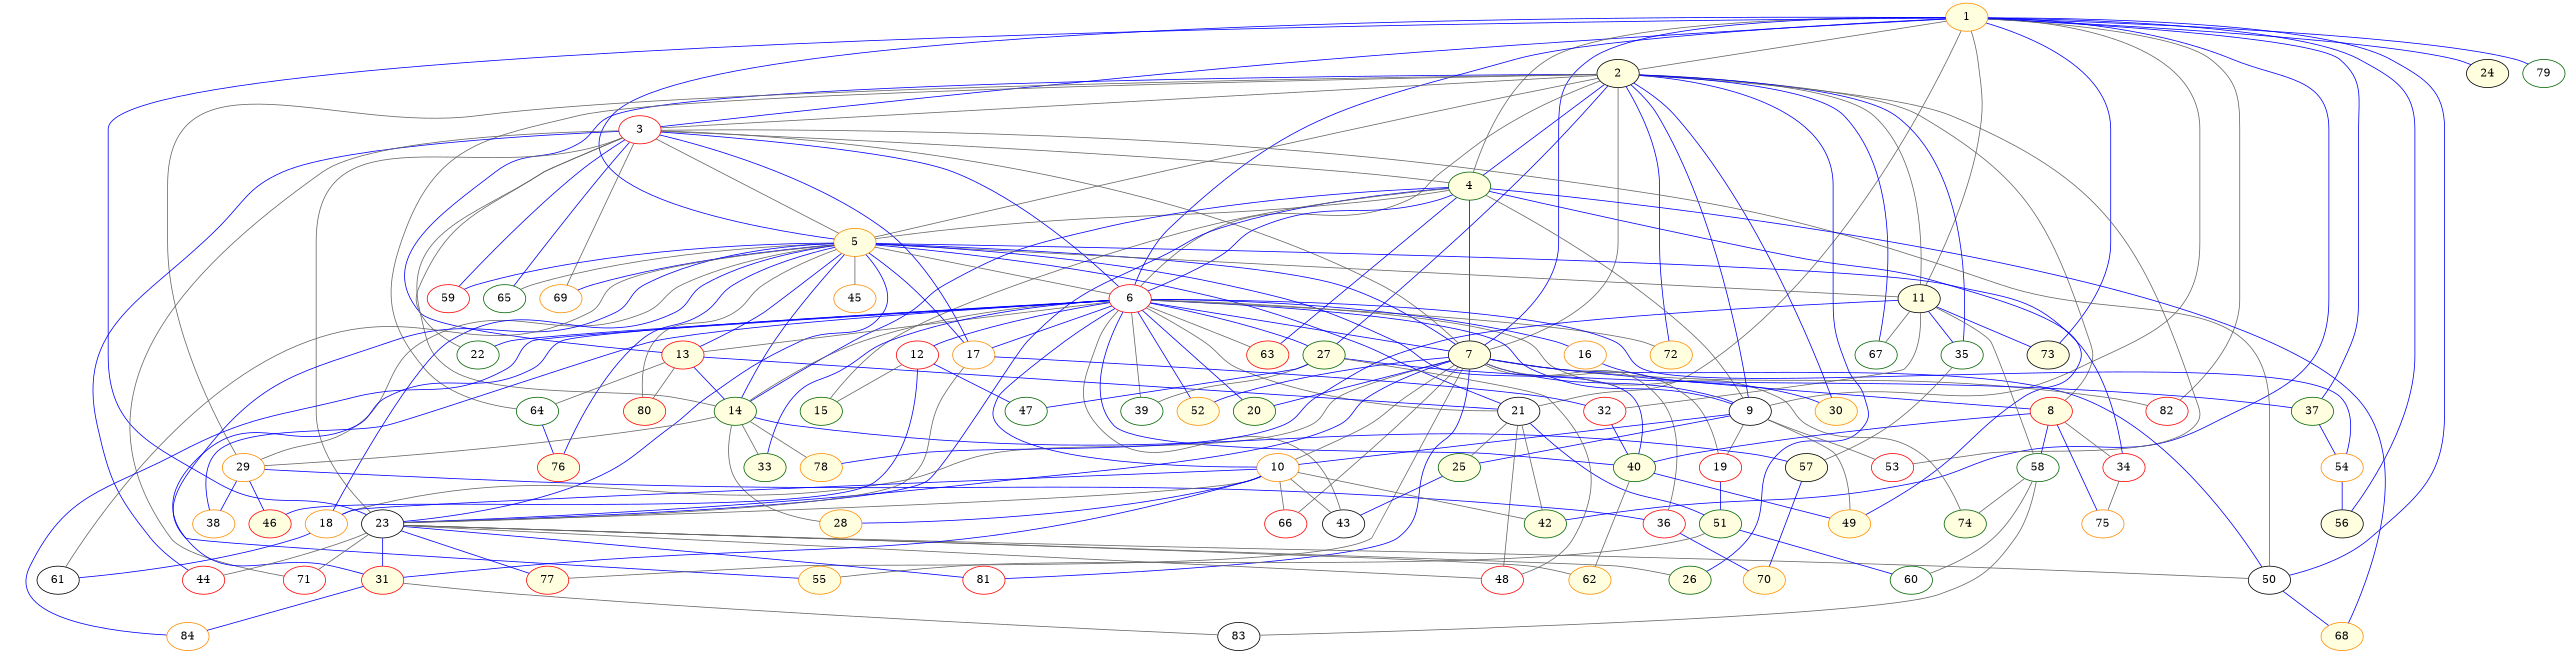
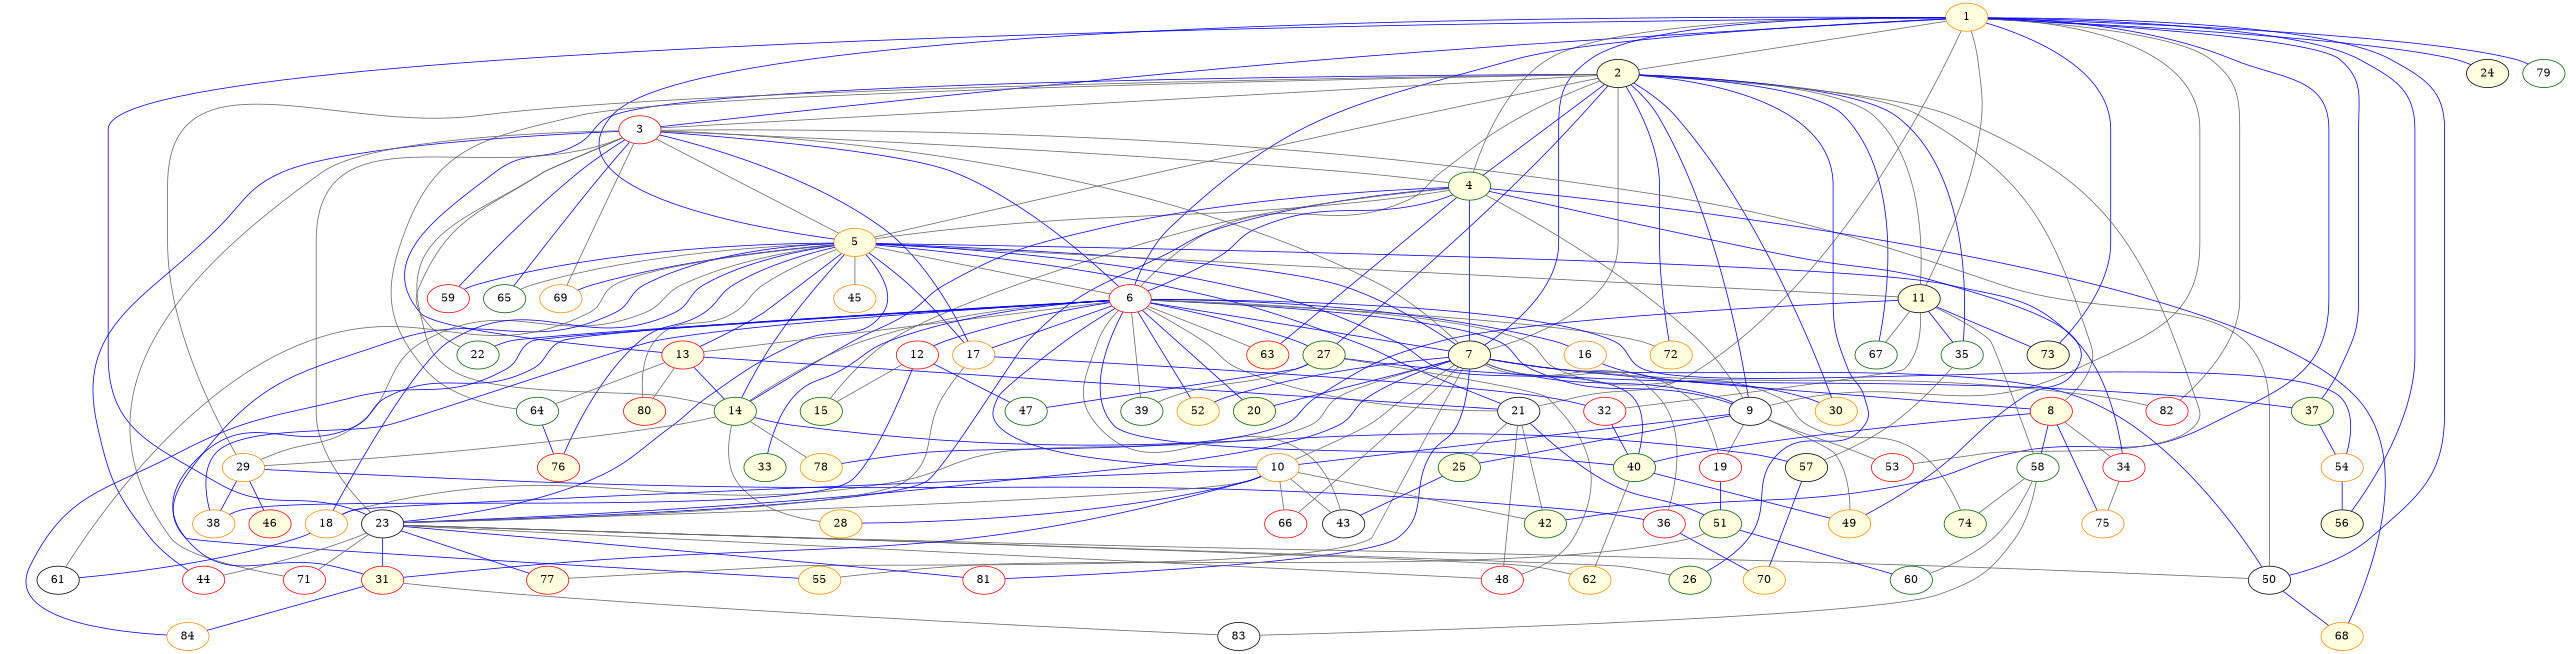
edge "14" -- "33": removed
edge "12" -- "46": now "12" -- "38"
